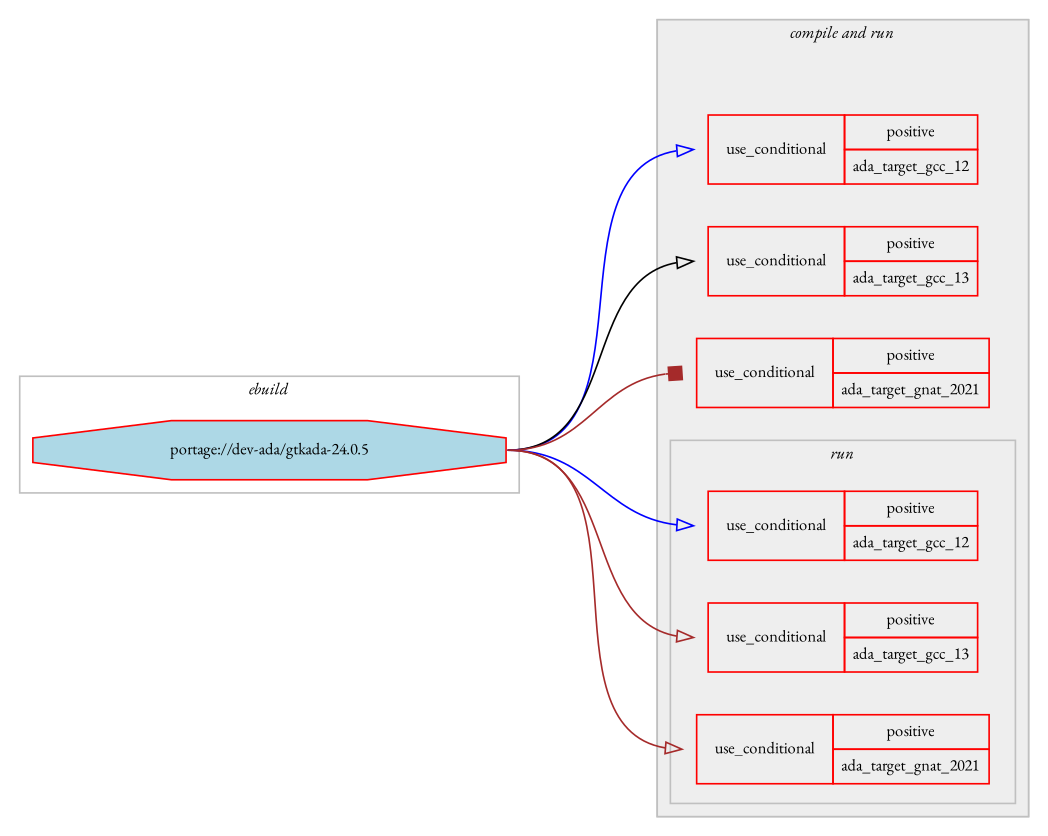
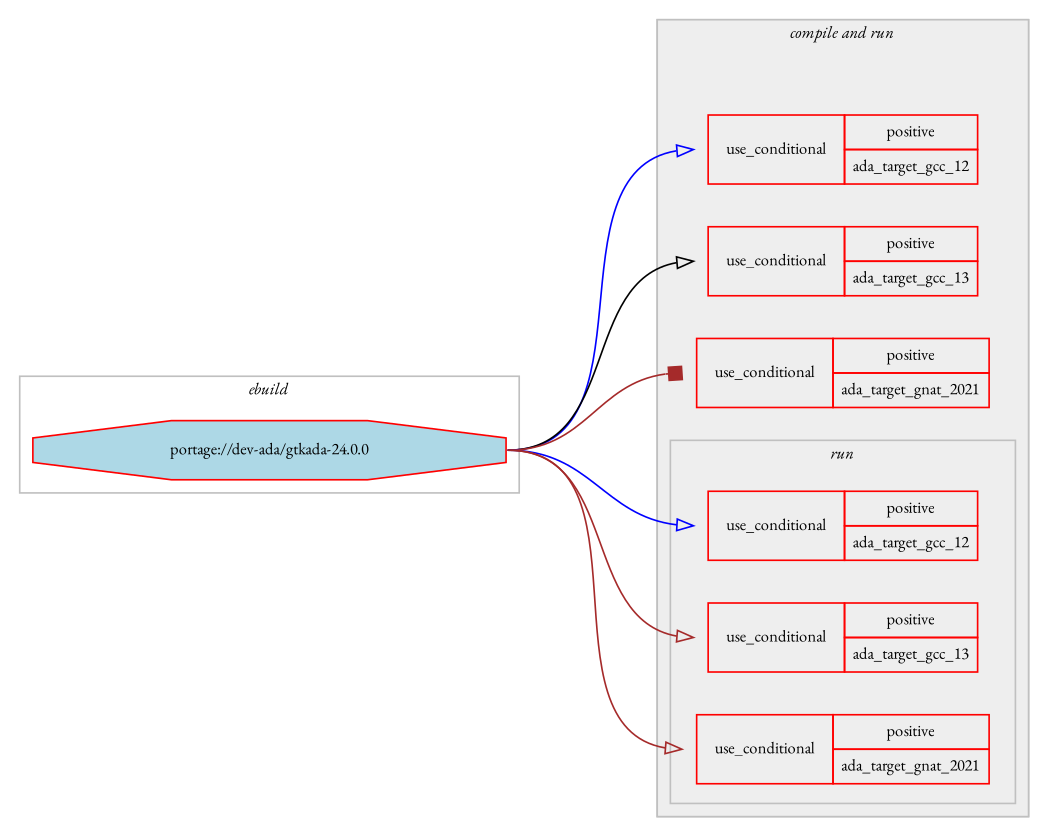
node "portage://dev-ada/gtkada-24.0.5": label "portage://dev-ada/gtkada-24.0.5" -> "portage://dev-ada/gtkada-24.0.0"
